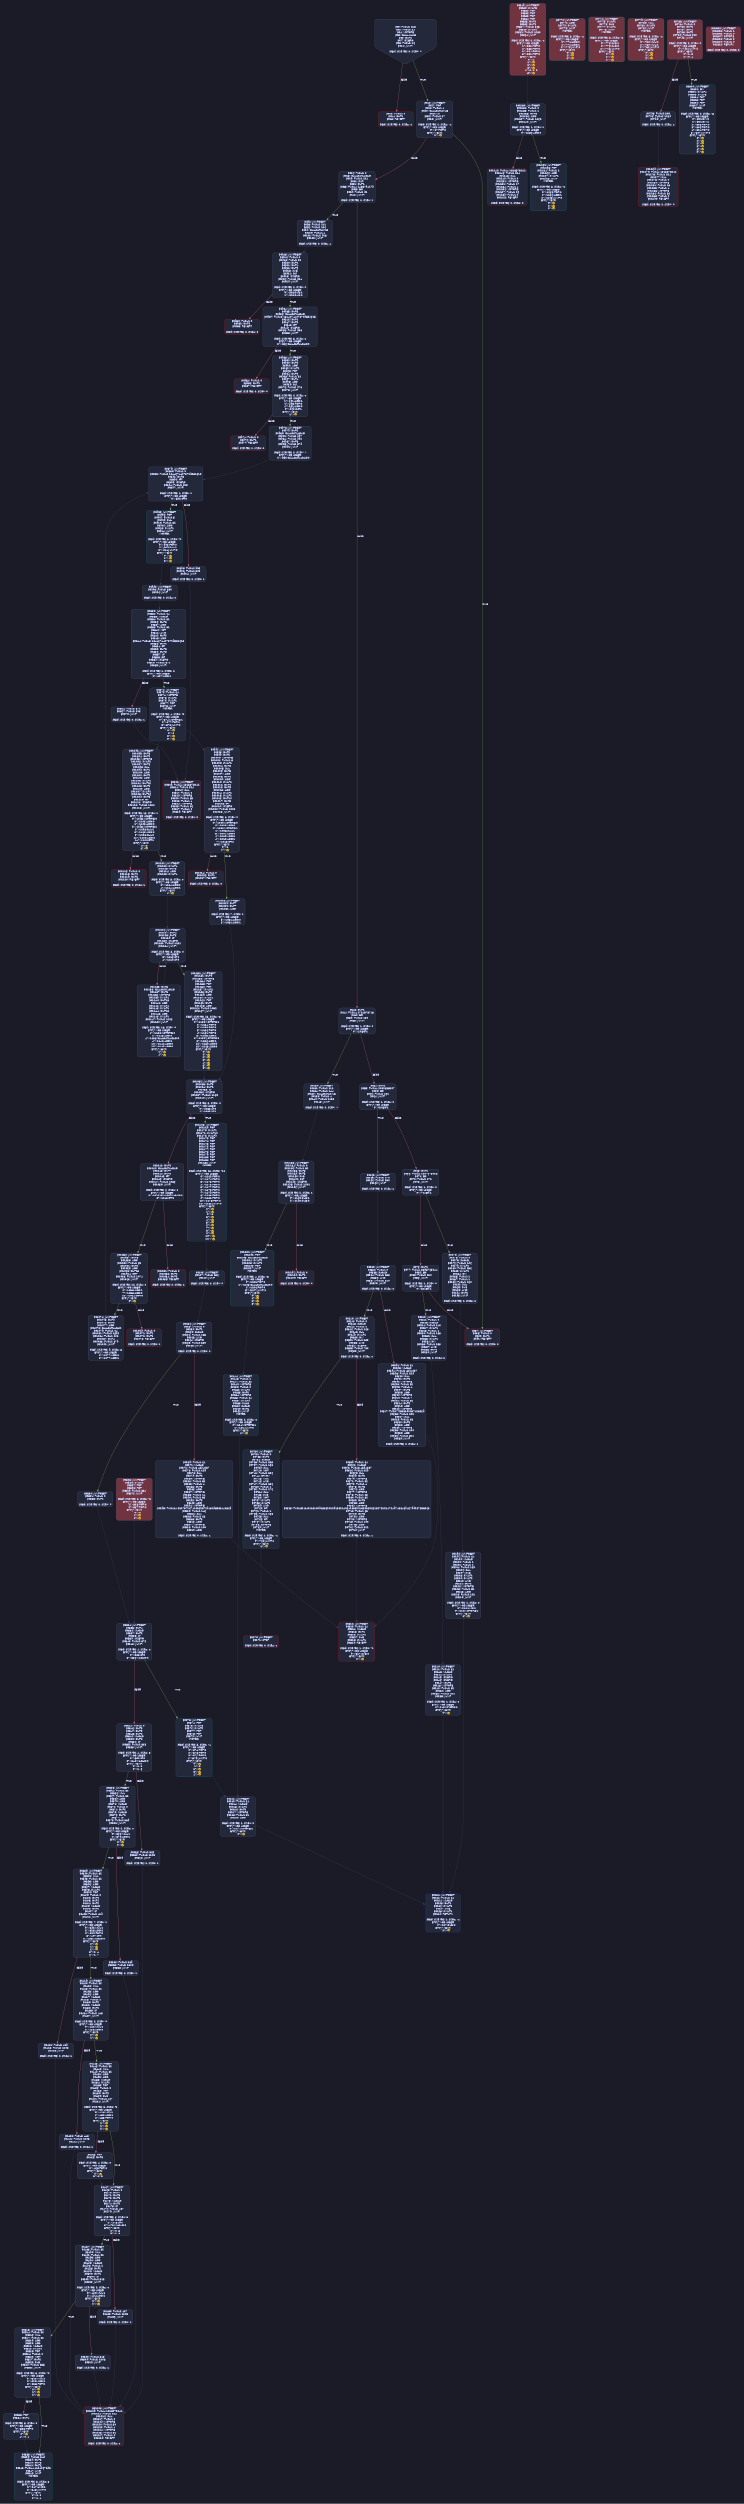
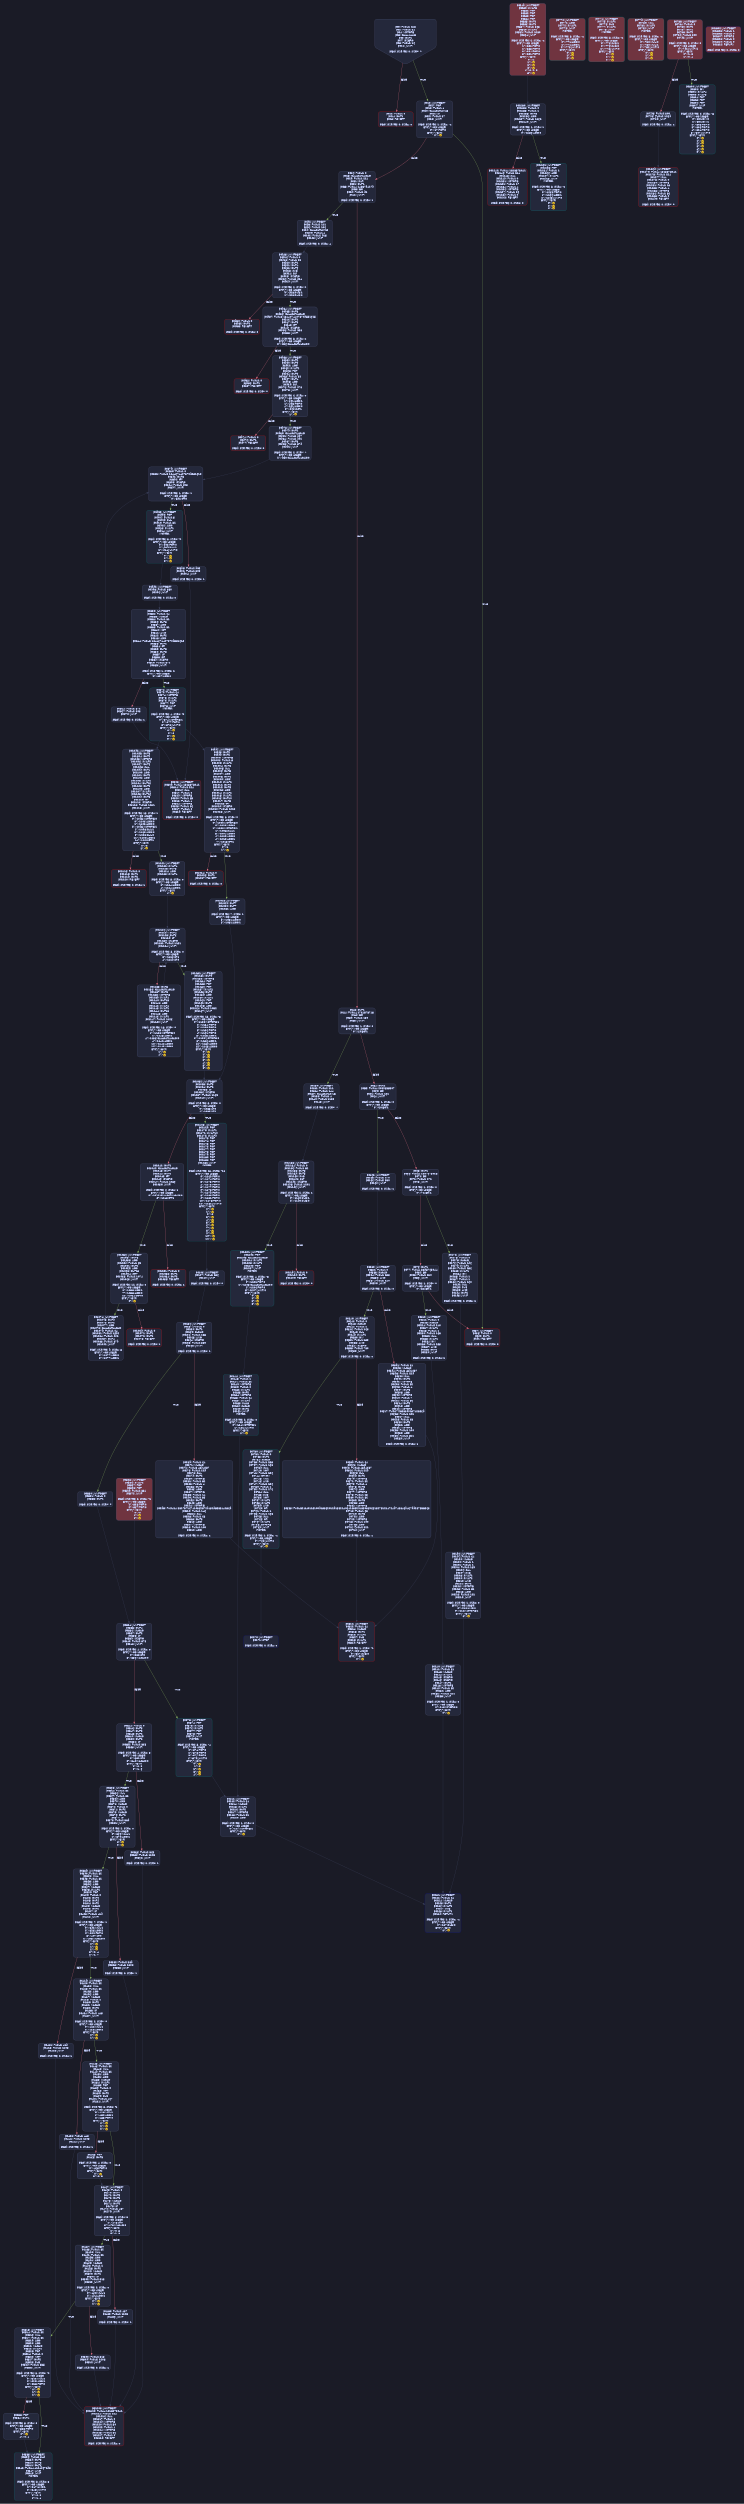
node "pc170: JUMPDEST pc171: STOP Stack size req: 0, sizeΔ: 0": color red -> darkblue
